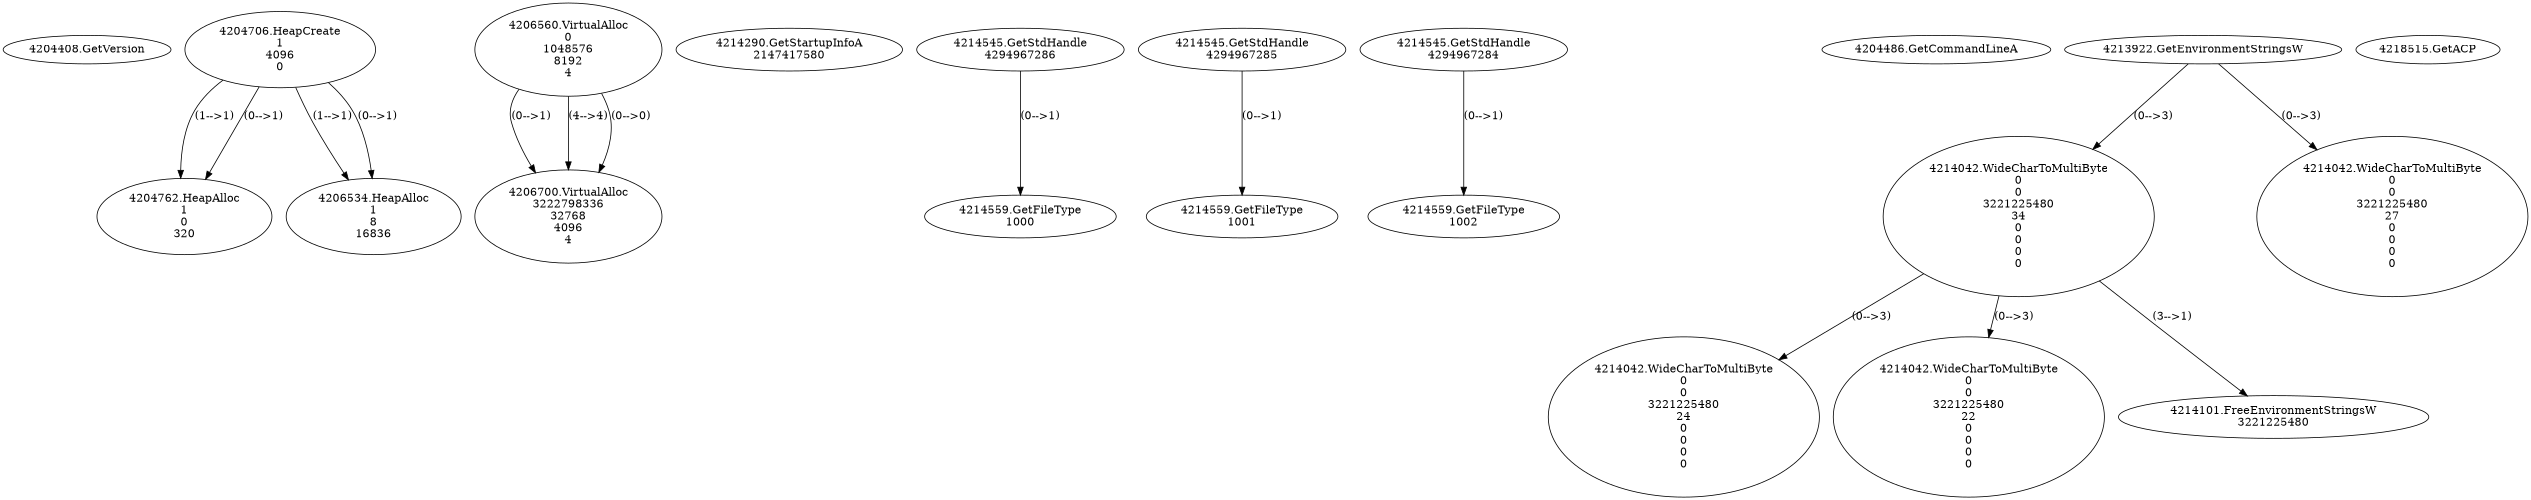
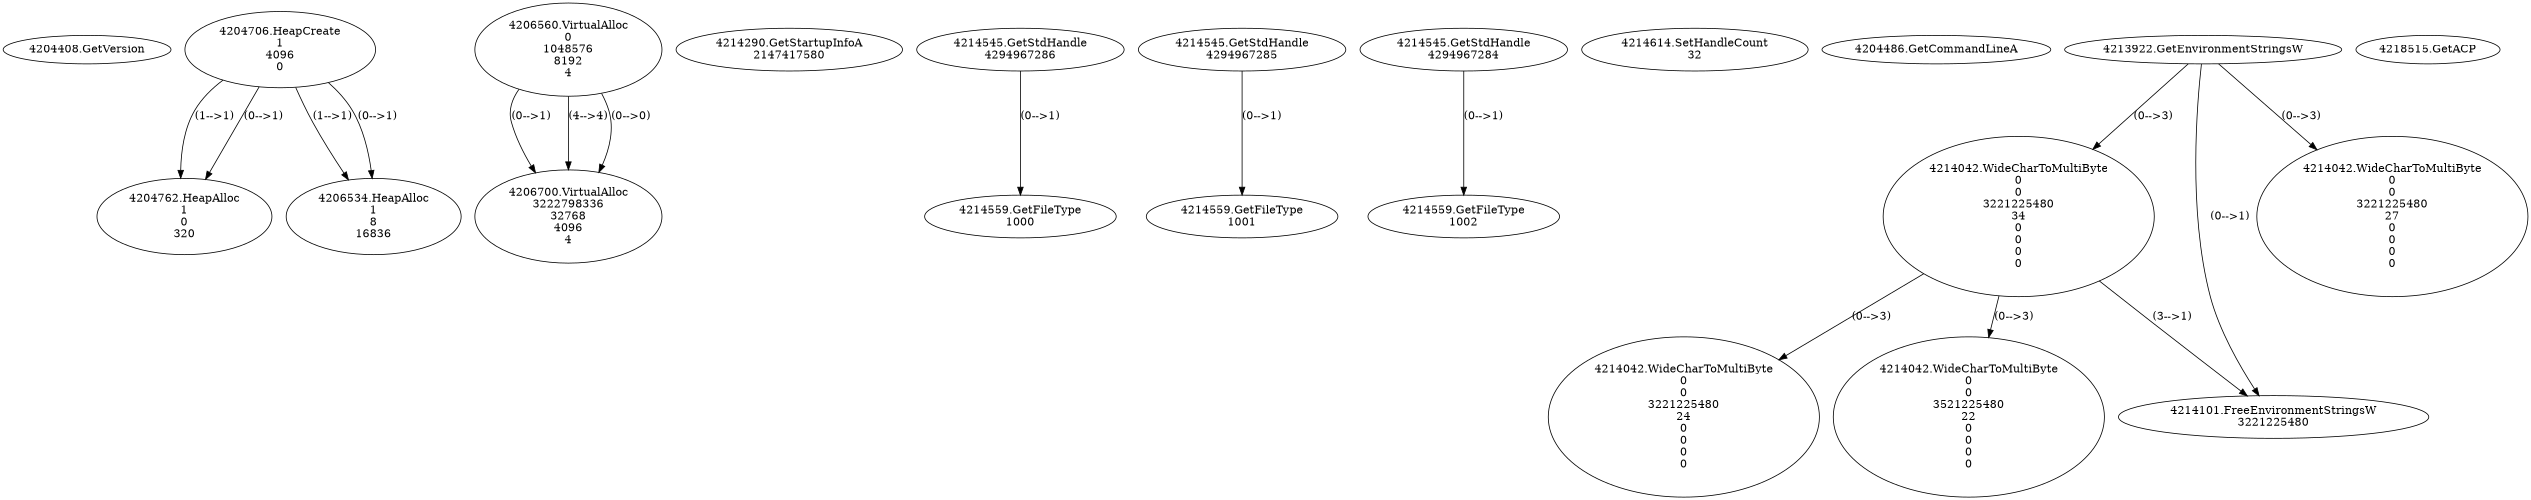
node "4214614.SetHandleCount 32": added
edge "4213922.GetEnvironmentStringsW" -> "4214101.FreeEnvironmentStringsW 3221225480": added, label "(0-->1)"
node "4214042.WideCharToMultiByte 0 0 3221225480 22 0 0 0 0": label "4214042.WideCharToMultiByte 0 0 3221225480 22 0 0 0 0" -> "4214042.WideCharToMultiByte 0 0 3521225480 22 0 0 0 0"
